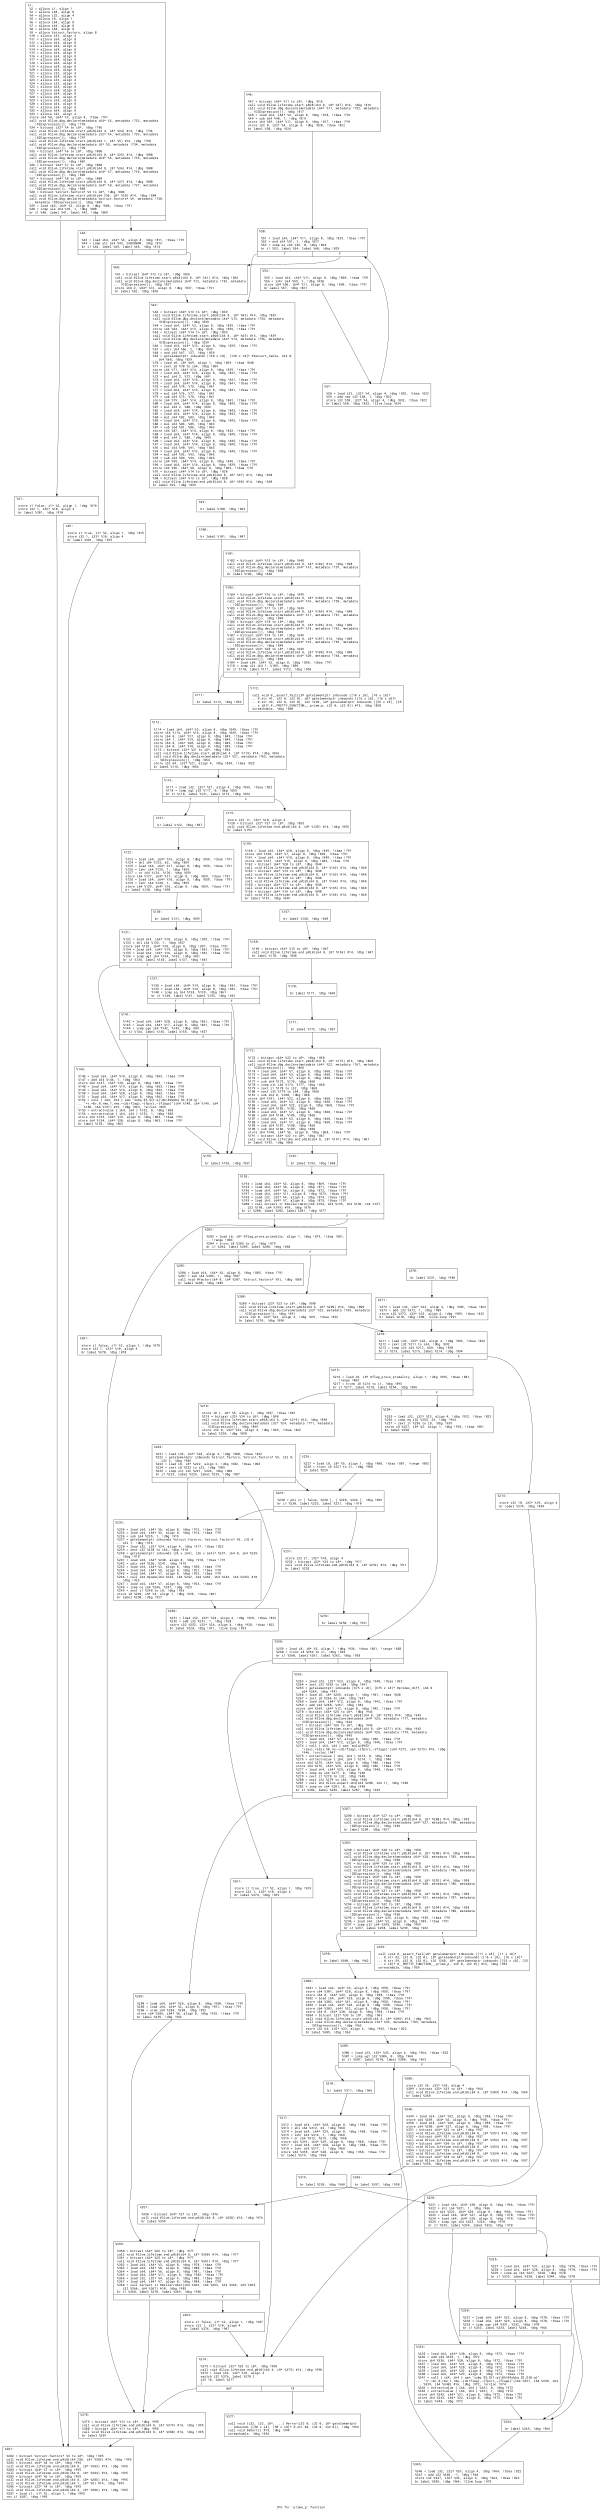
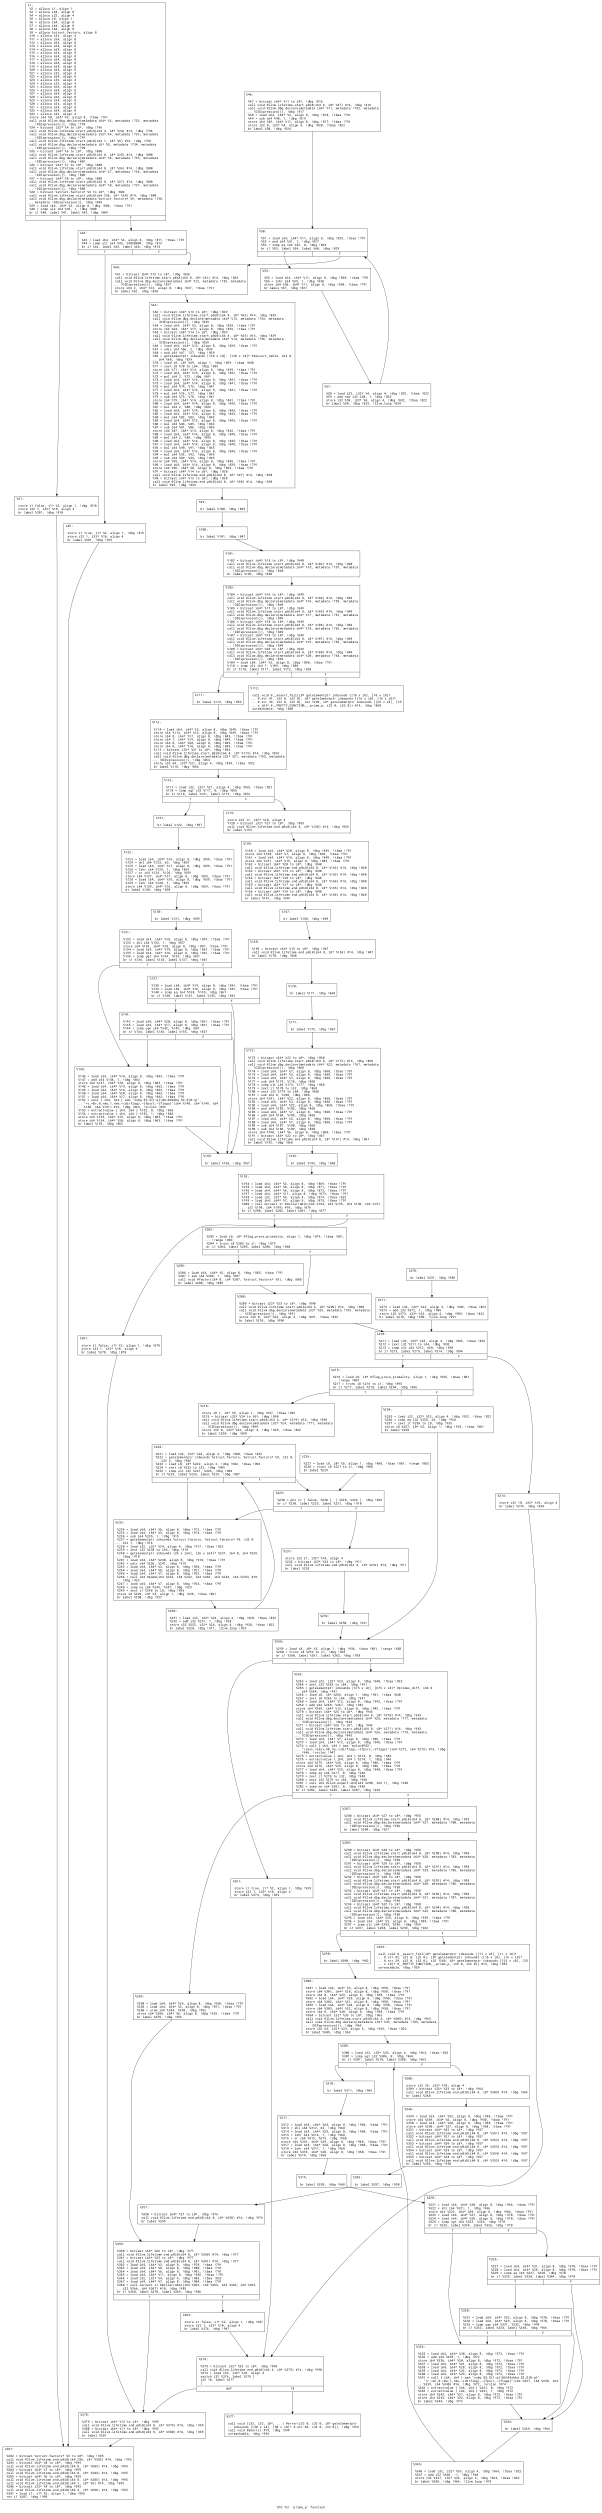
edge "%50:" -> "%62:": now "%50:" -> "%54:"
edge "%100:" -> "%111:": now "%100:" -> "%101:"
